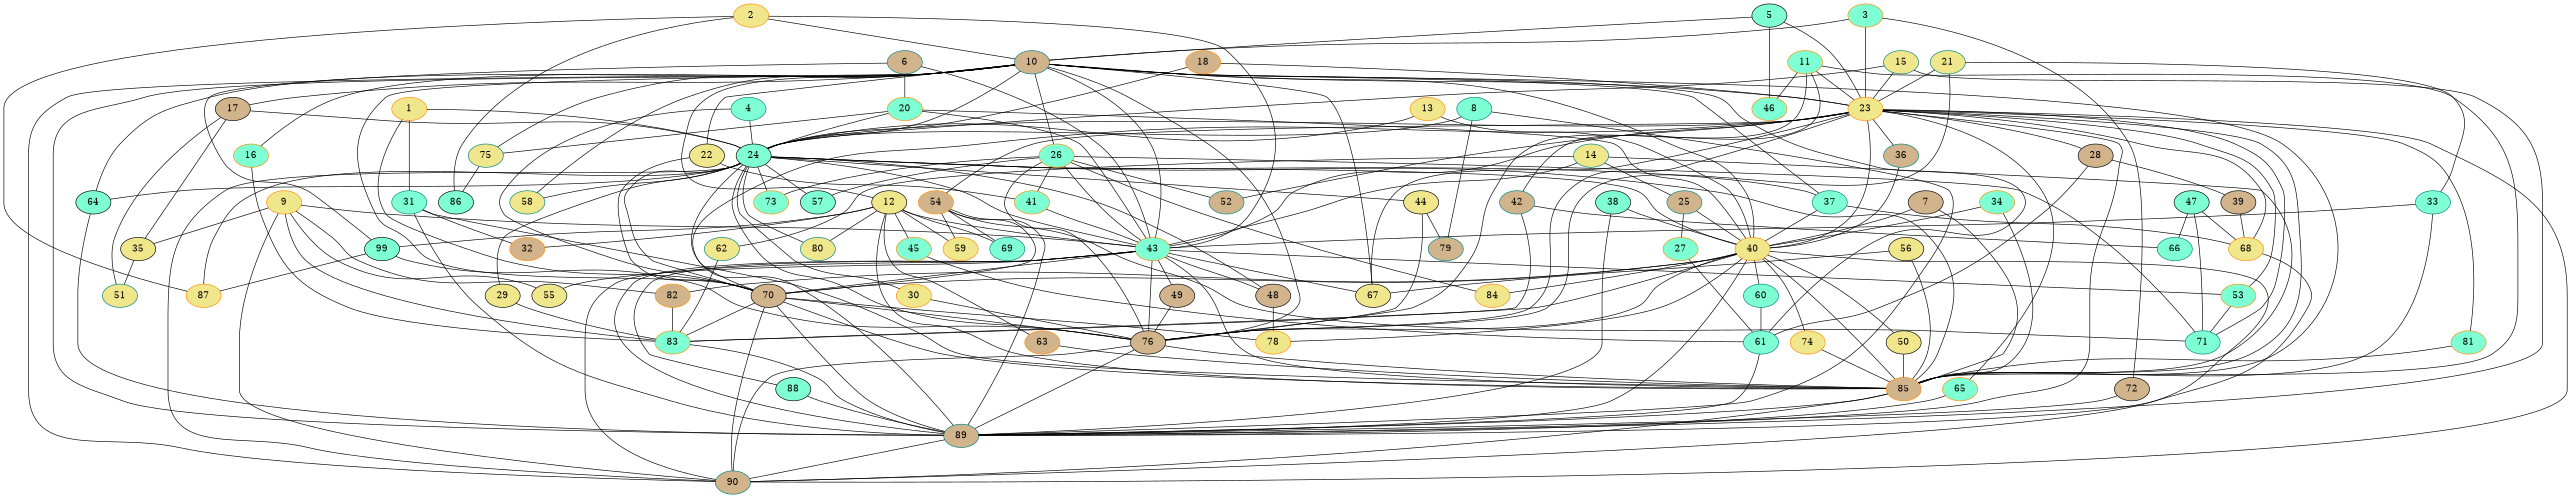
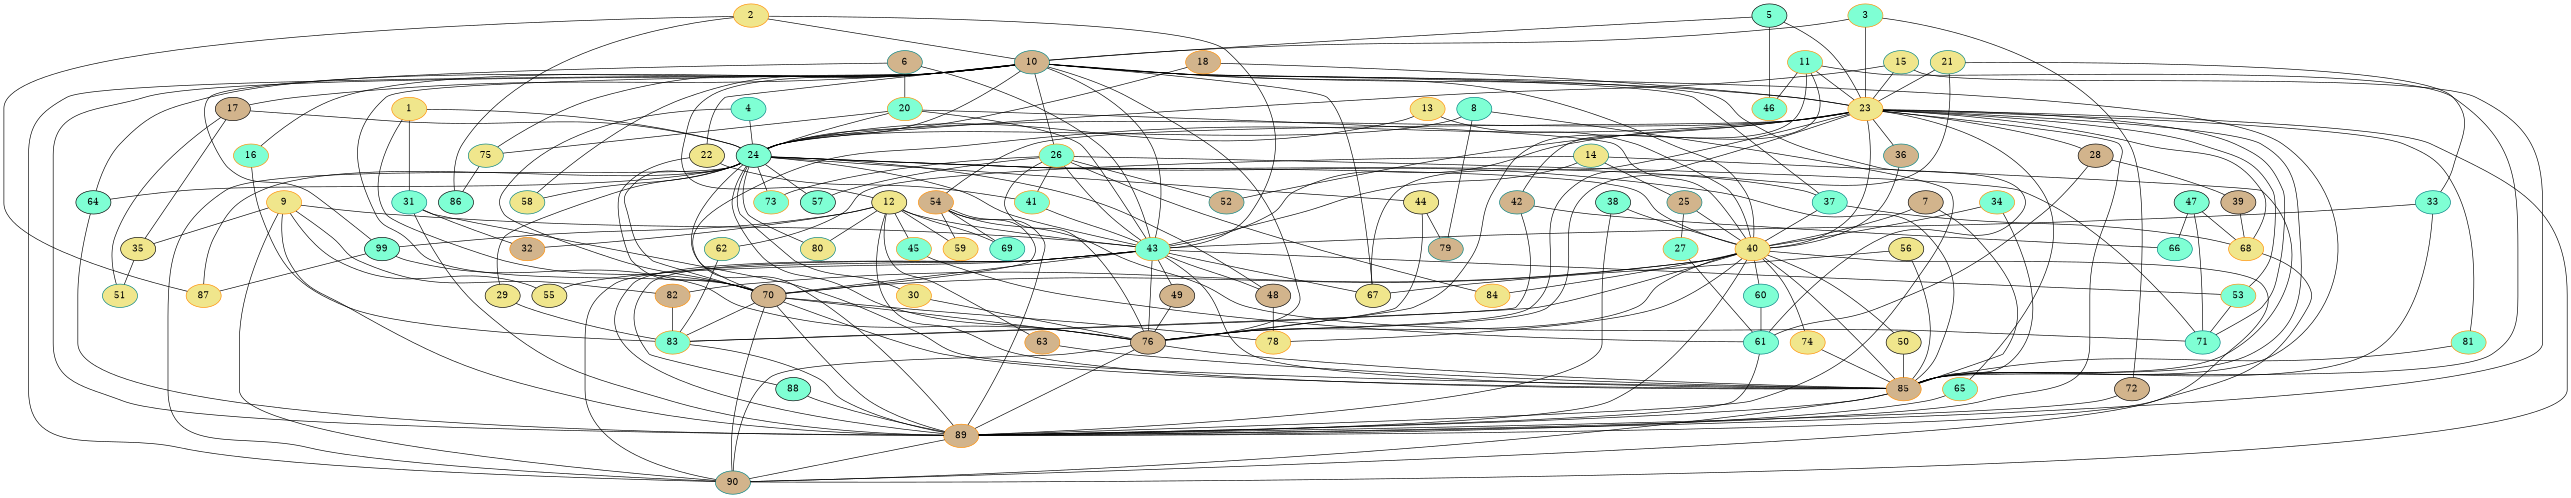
edge "9" -- "83": now "9" -- "89"
node "89": color teal -> darkorange
